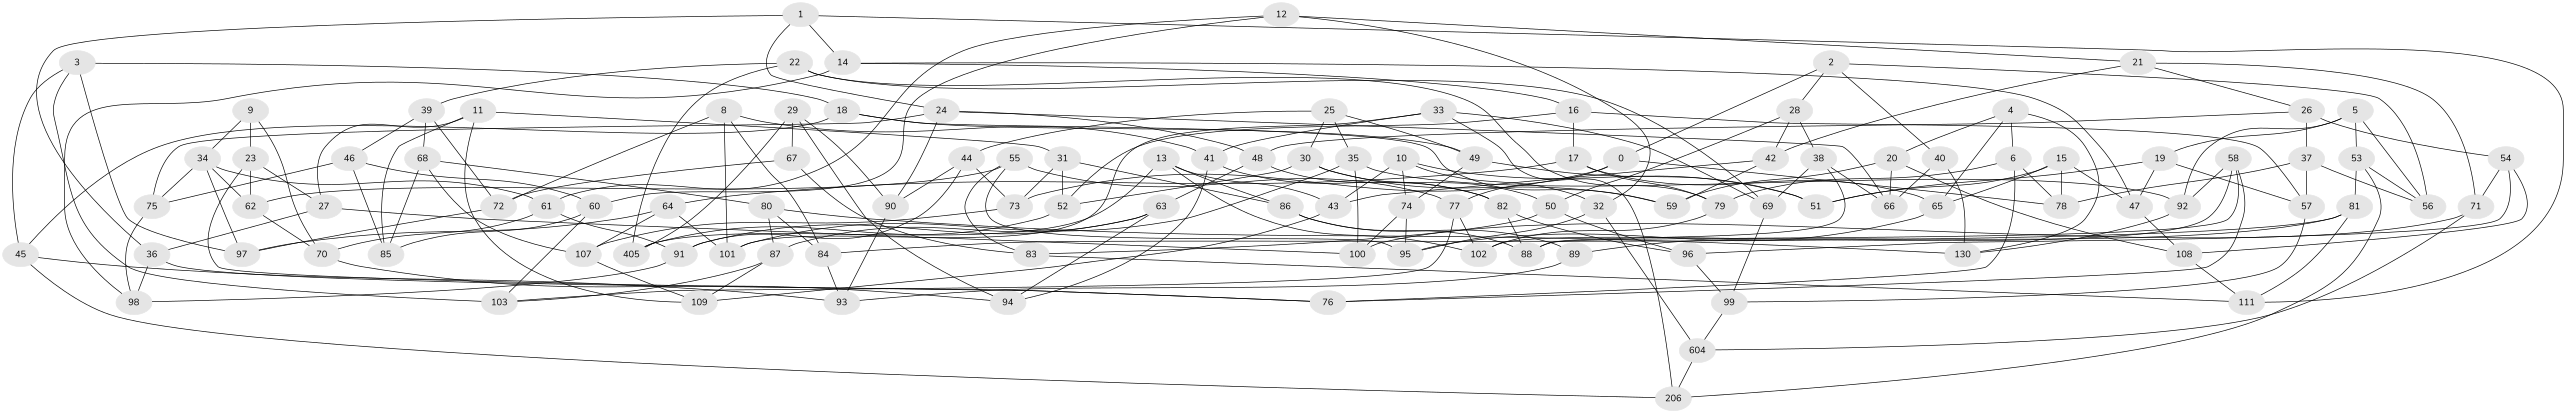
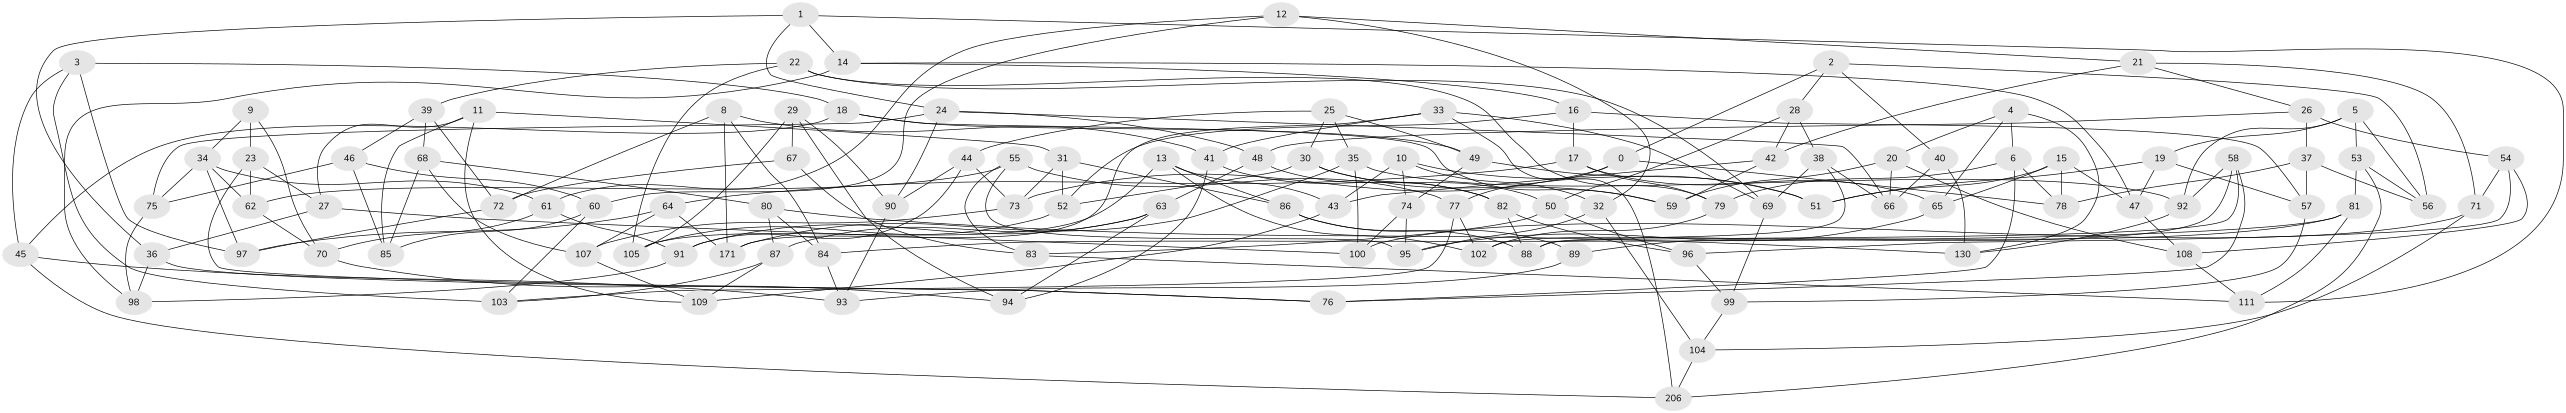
node "405": label "405" -> "105"
node "101": label "101" -> "171"
node "604": label "604" -> "104"
